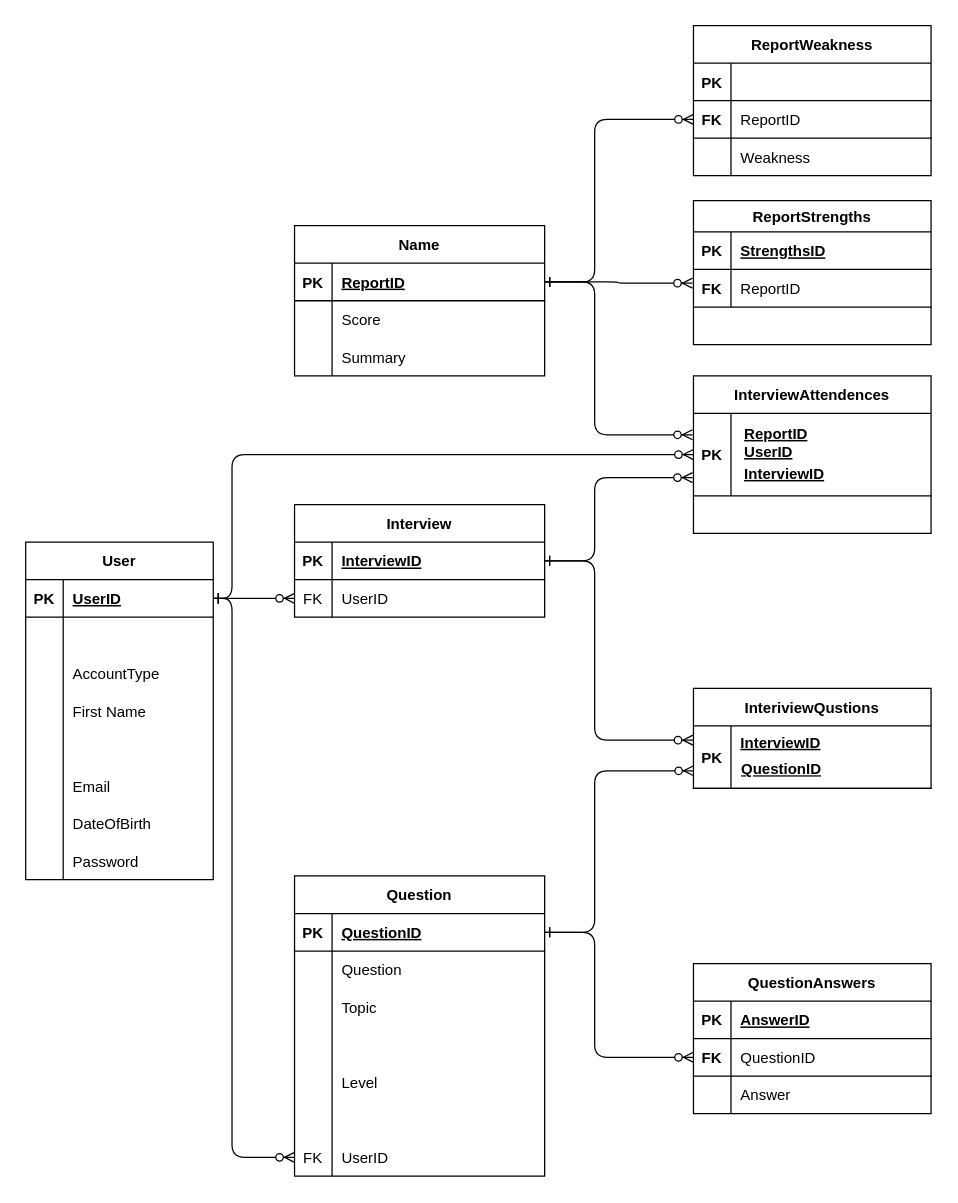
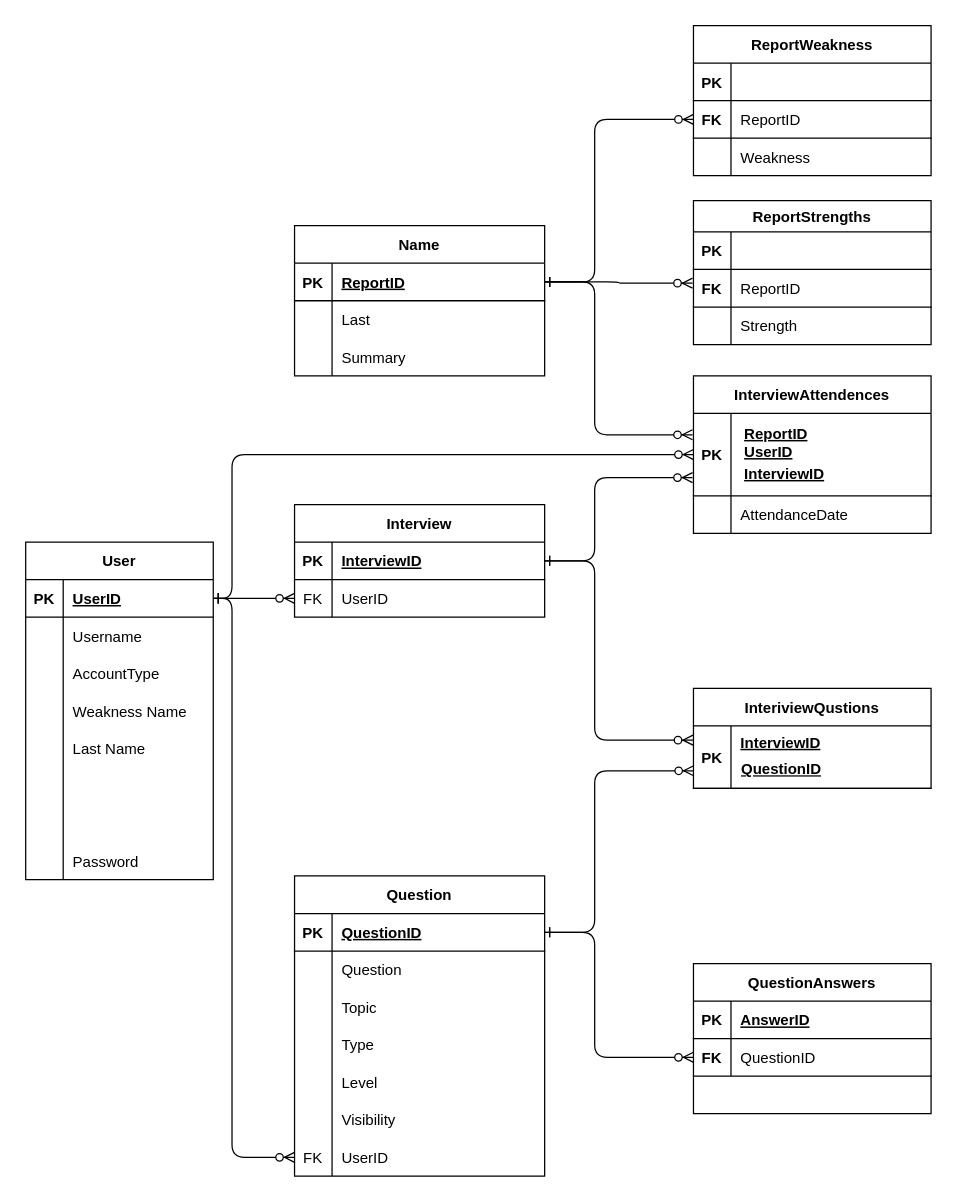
node "StrengthsID": removed
node "Score": label "Score" -> "Last"
node "Strength": added
node "AttendanceDate": added
node "Username": added
node "First Name": label "First Name" -> "Weakness Name"
node "Last Name": added
node "Email": removed
node "DateOfBirth": removed
node "Type": added
node "Answer": removed
node "Visibility": added
